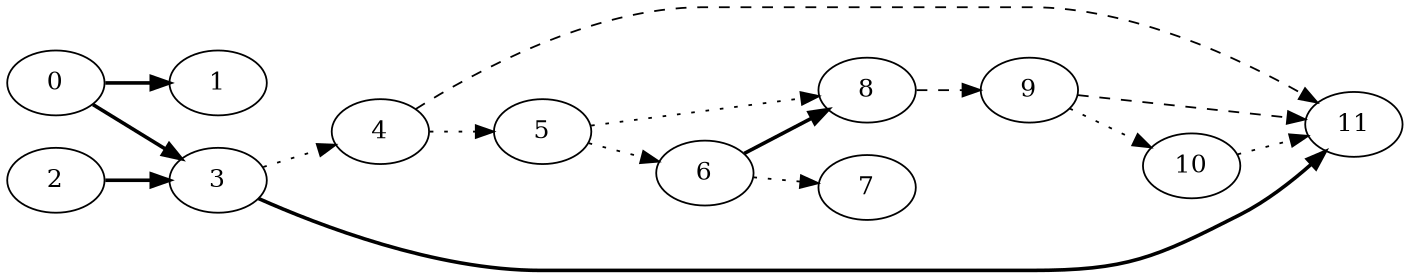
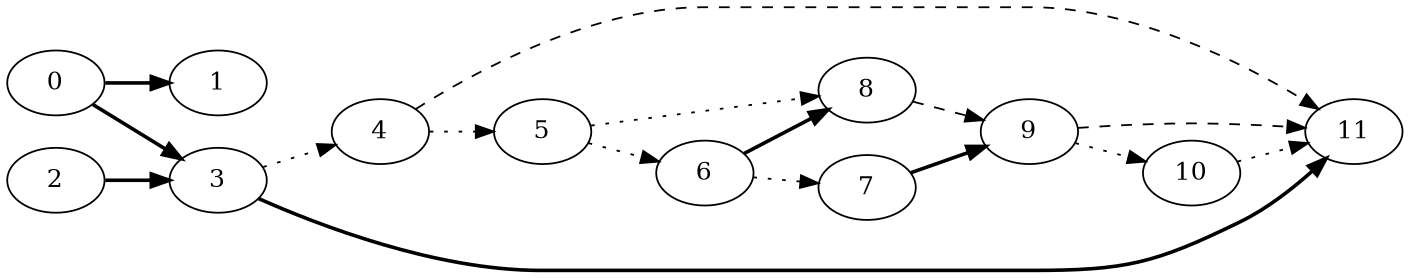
edge "7" -> "9": added
